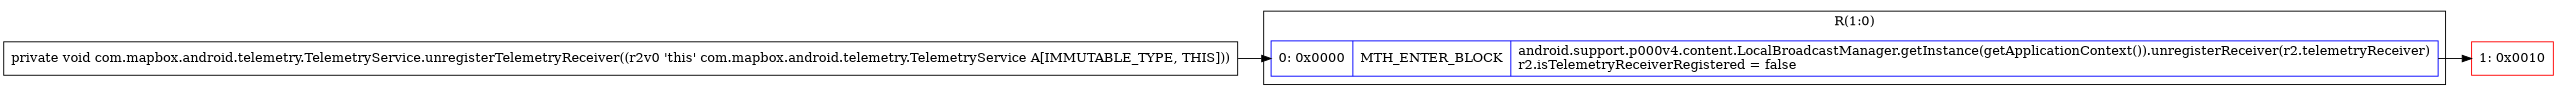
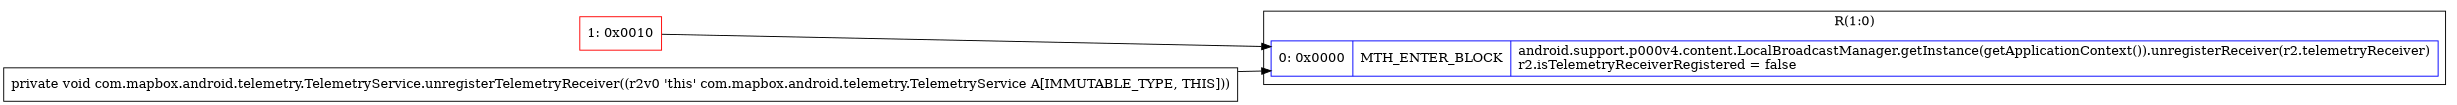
edge "0: 0x0000" -> "1: 0x0010": reversed
